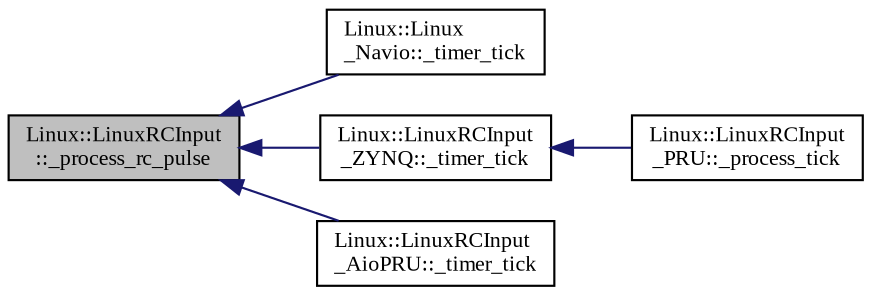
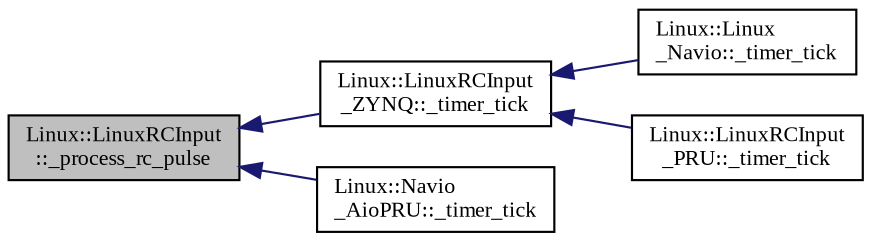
edge "Linux::Linux _Navio::_timer_tick" -> "Linux::LinuxRCInput ::_process_rc_pulse": now "Linux::Linux _Navio::_timer_tick" -> "Linux::LinuxRCInput _ZYNQ::_timer_tick"
node "Linux::LinuxRCInput _PRU::_process_tick": label "Linux::LinuxRCInput _PRU::_process_tick" -> "Linux::LinuxRCInput _PRU::_timer_tick"
node "Linux::LinuxRCInput _AioPRU::_timer_tick": label "Linux::LinuxRCInput _AioPRU::_timer_tick" -> "Linux::Navio _AioPRU::_timer_tick"
